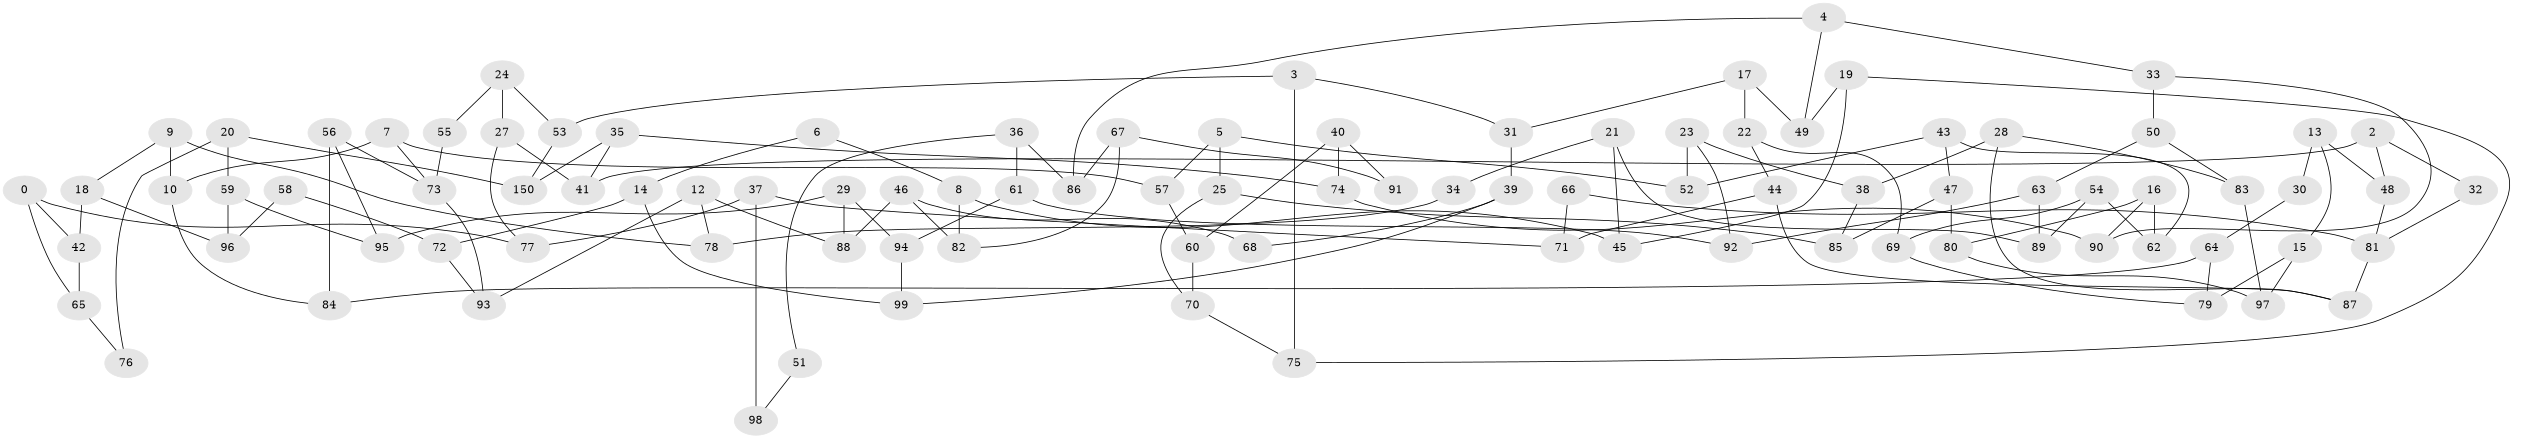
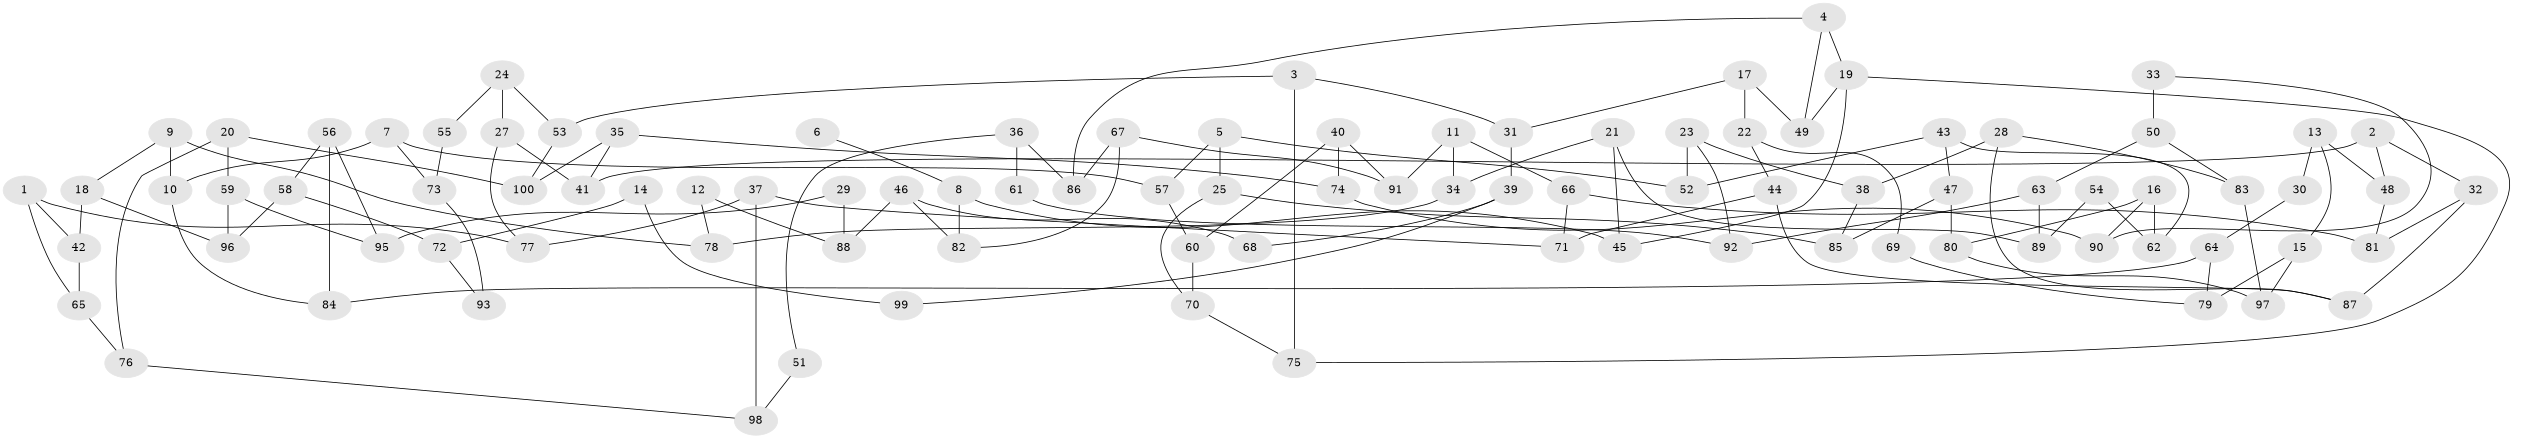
edge "4" -- "33": now "4" -- "19"
node "11": added
edge "6" -- "14": removed
edge "56" -- "73": now "56" -- "58"
node "0": label "0" -> "1"
node "150": label "150" -> "100"
edge "54" -- "69": removed
edge "12" -- "93": removed
node "94": removed
edge "81" -- "87": now "32" -- "87"
edge "76" -- "98": added
